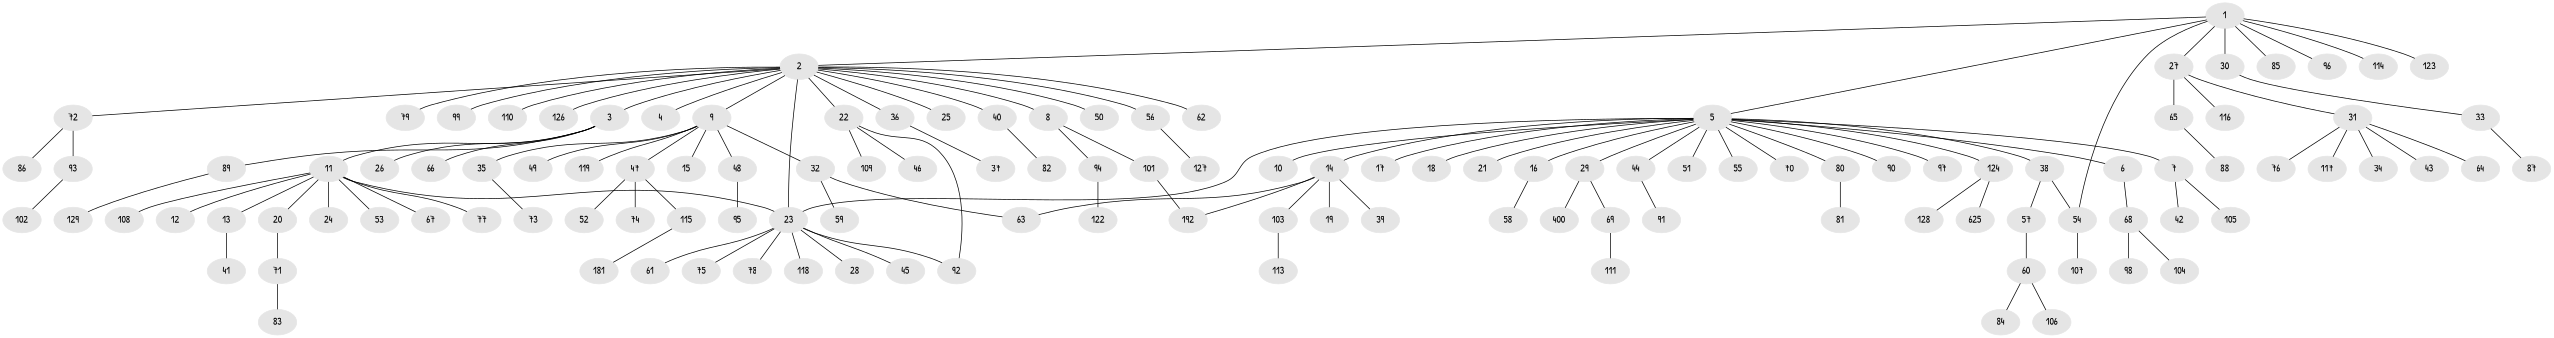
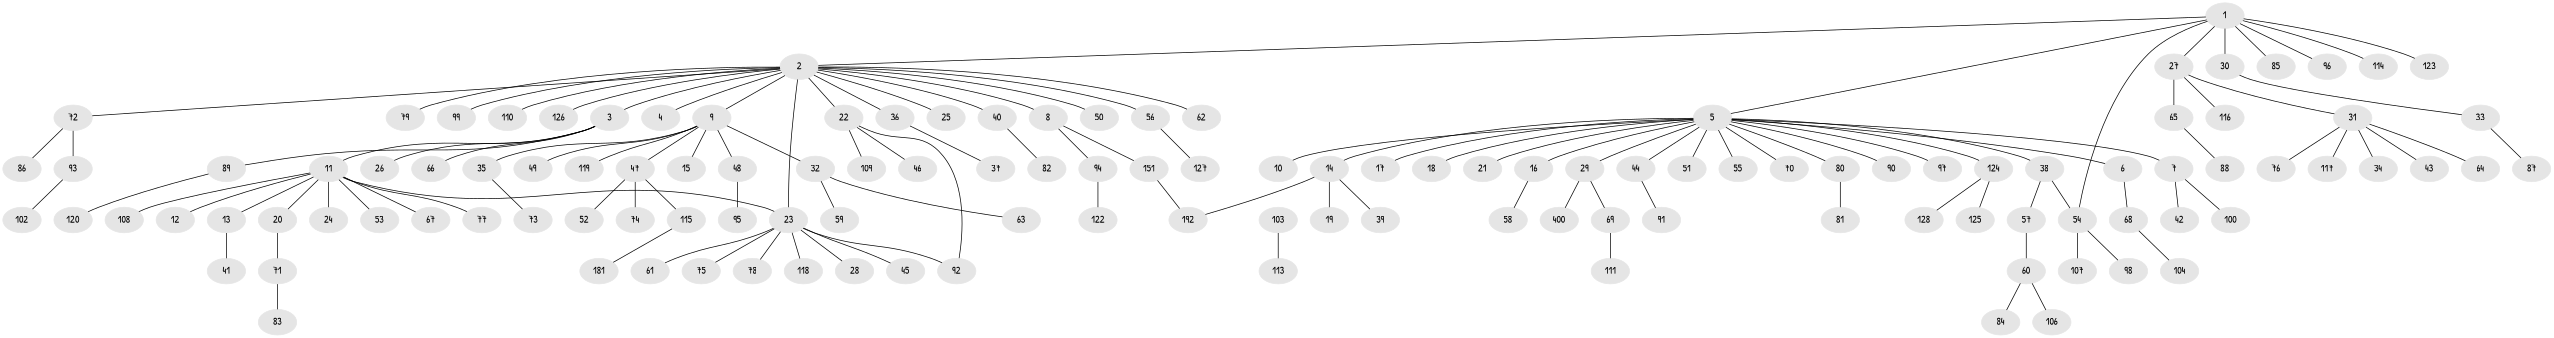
edge "5" -- "23": removed
node "101": label "101" -> "151"
edge "14" -- "103": removed
edge "14" -- "63": removed
node "129": label "129" -> "120"
node "625": label "625" -> "125"
node "105": label "105" -> "100"
edge "68" -- "98": now "54" -- "98"
